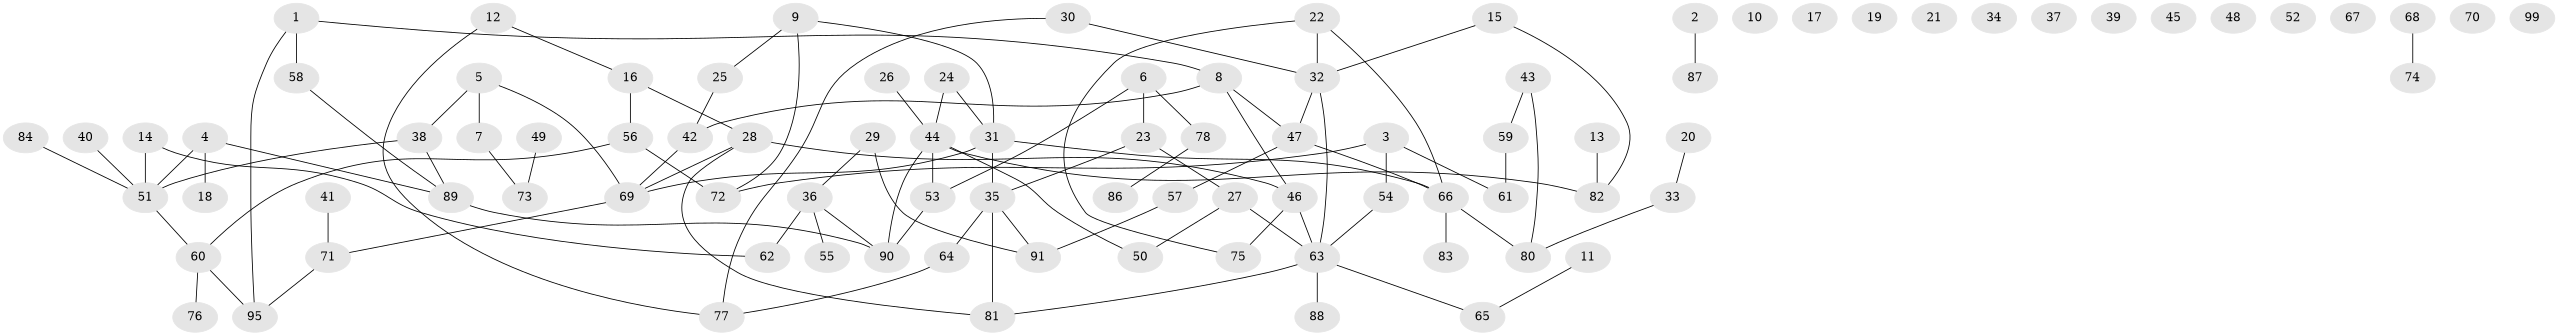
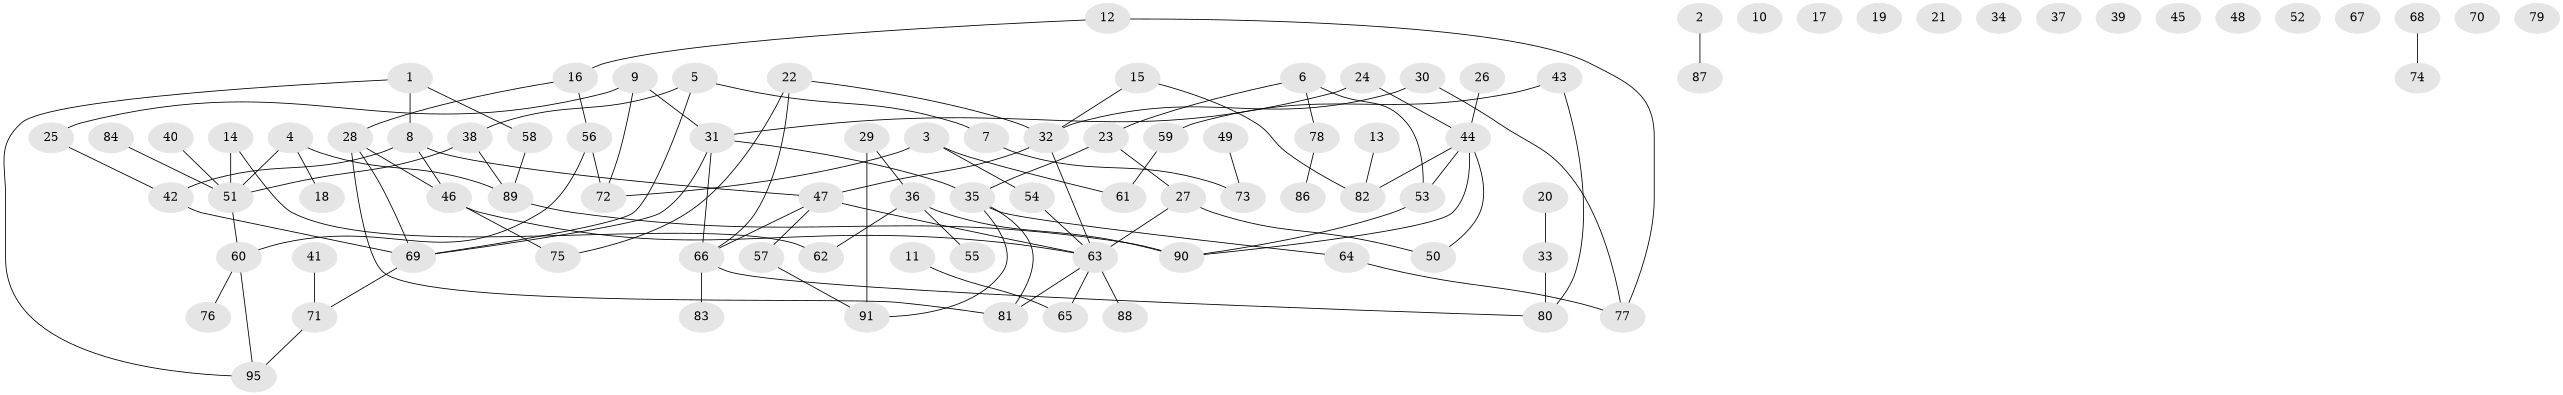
node "99": label "99" -> "79"
edge "47" -- "63": added
